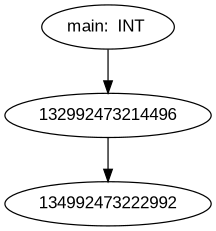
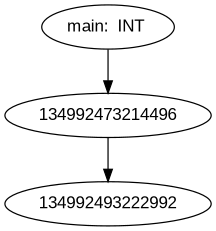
node "132992473214496": label "132992473214496" -> "134992473214496"
node "134992473222992": label "134992473222992" -> "134992493222992"
